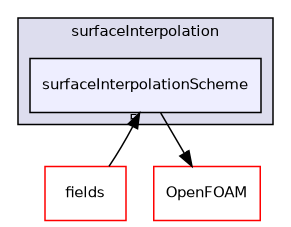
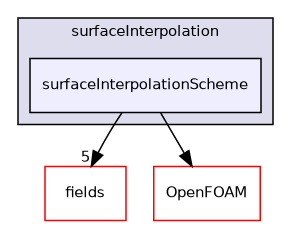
edge "fields" -> "surfaceInterpolationScheme": reversed
